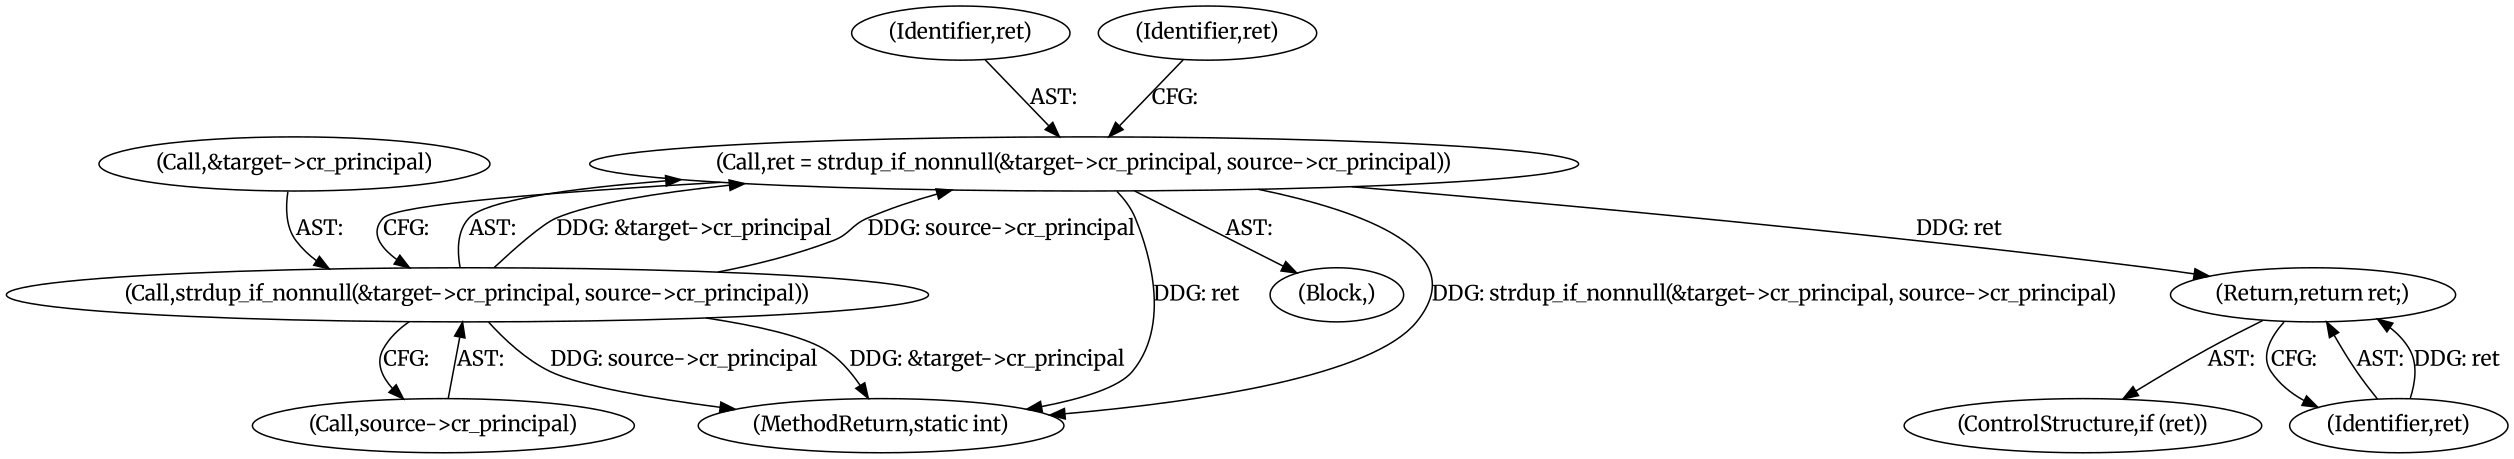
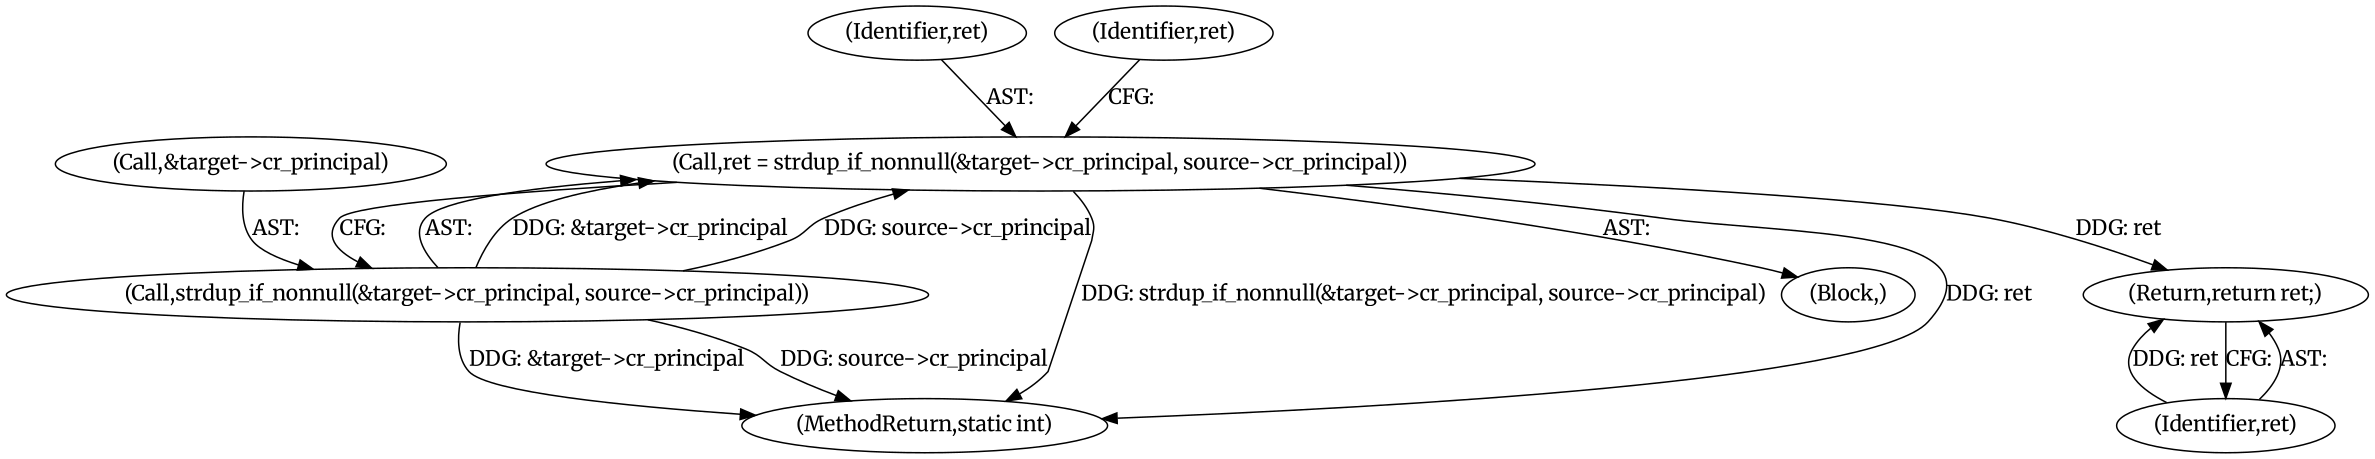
node "(Call,source->cr_principal)": removed
node "(ControlStructure,if (ret))": removed
